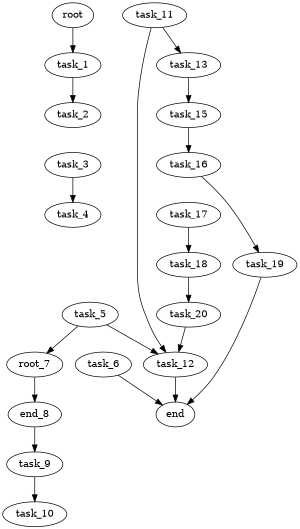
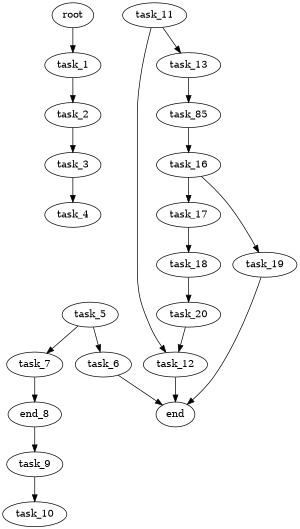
node "task_15": label "task_15" -> "task_85"
edge "task_2" -> "task_3": added
edge "task_16" -> "task_17": added
edge "task_5" -> "task_12": now "task_5" -> "task_6"
node "root_7": label "root_7" -> "task_7"
